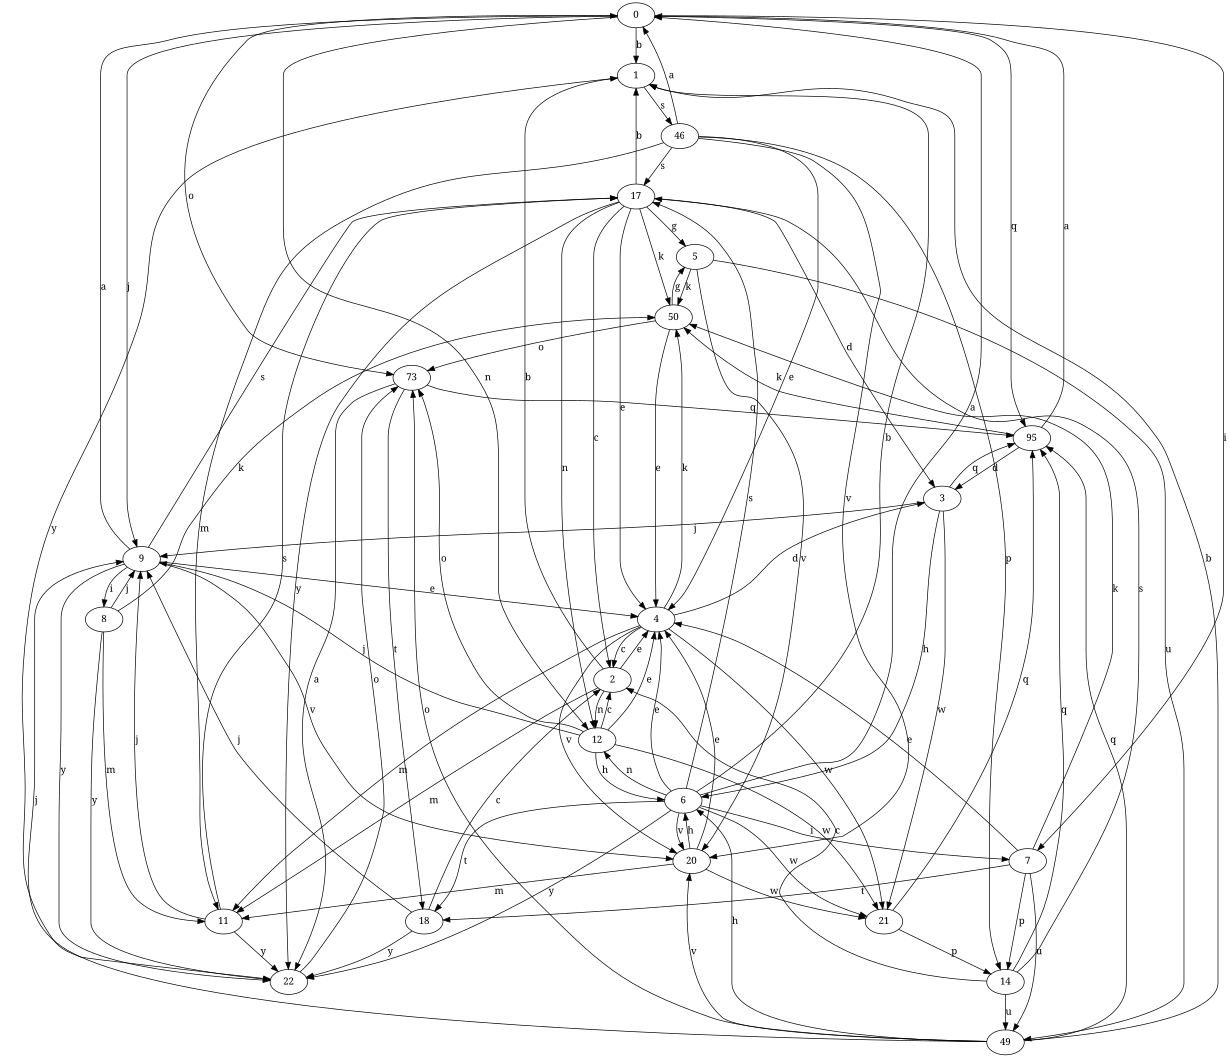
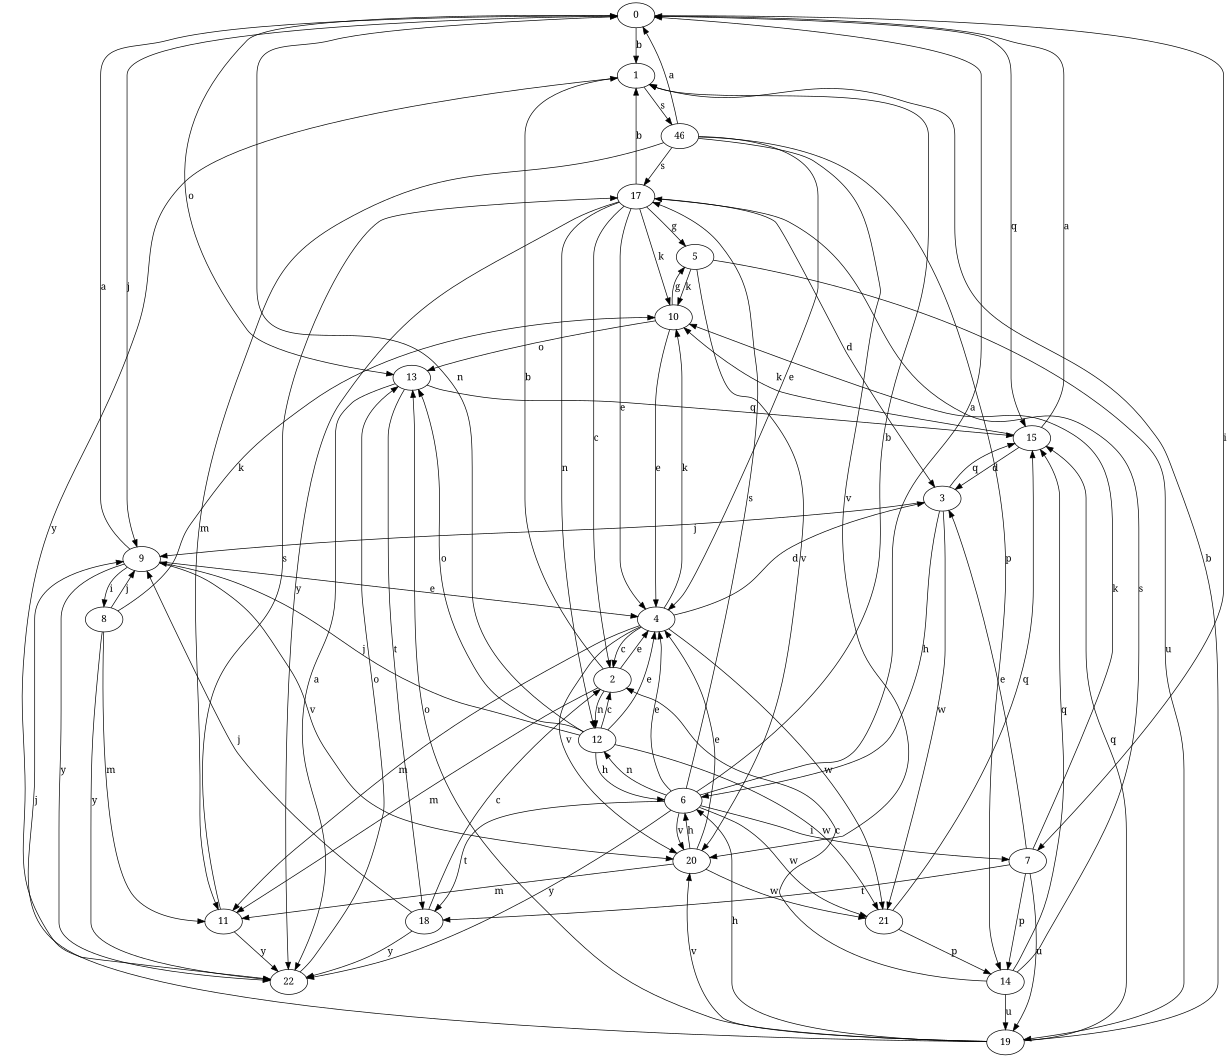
edge "9" -> "17": removed, label "s"
edge "0" -> "12": reversed
node "50": label "50" -> "10"
node "73": label "73" -> "13"
node "95": label "95" -> "15"
edge "7" -> "4": now "7" -> "3"
edge "11" -> "9": removed, label "j"
node "49": label "49" -> "19"
